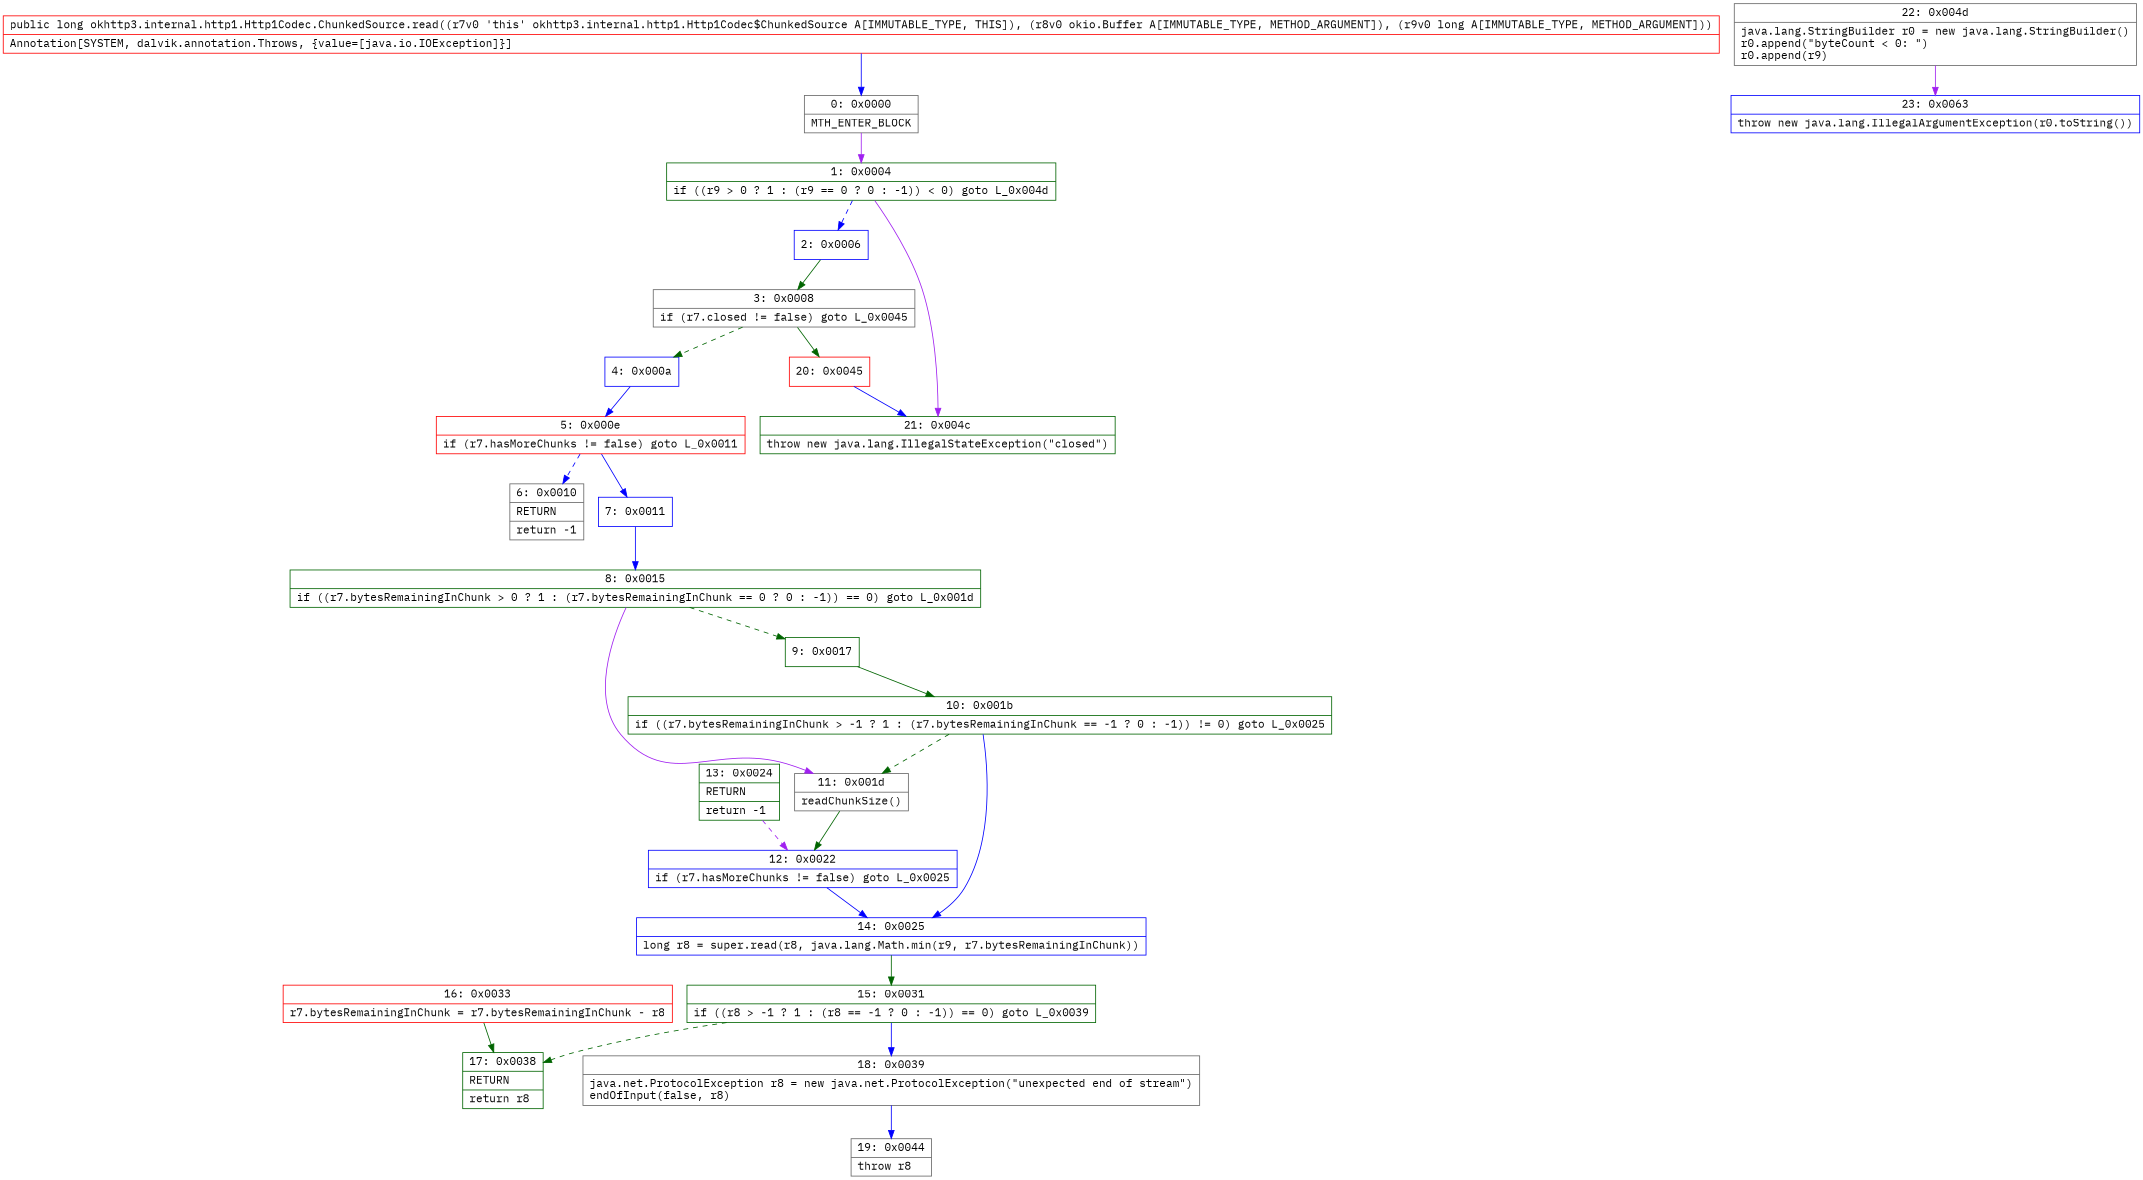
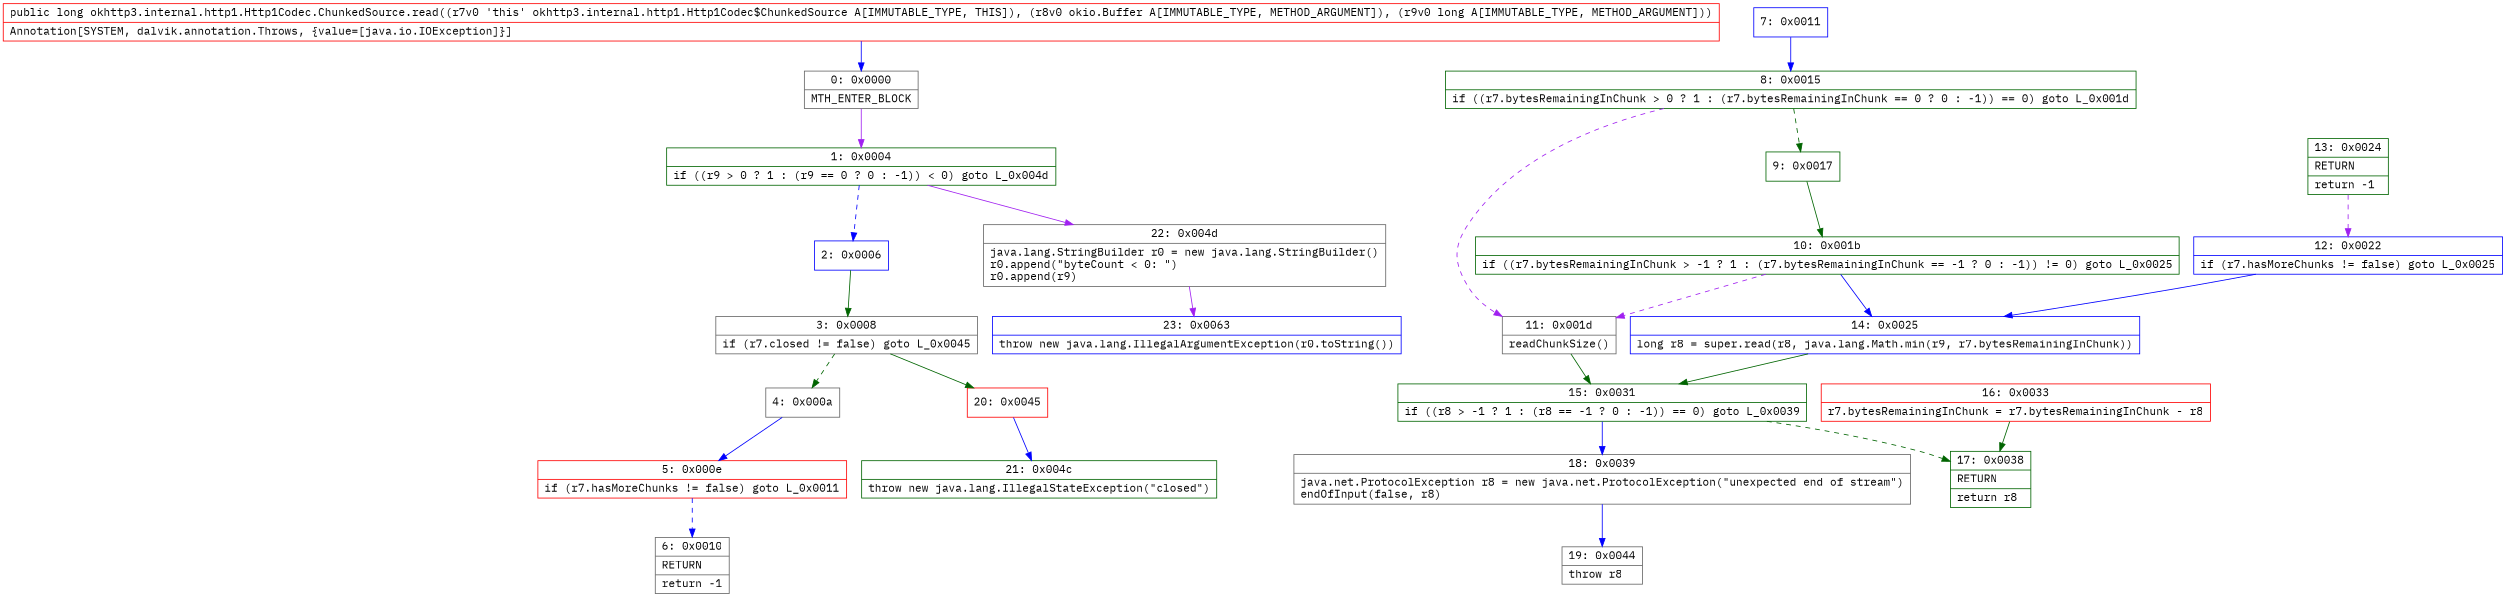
edge "1: 0x0004" -> "21: 0x004c": now "1: 0x0004" -> "22: 0x004d"
node "4: 0x000a": color blue -> gray40
edge "5: 0x000e" -> "7: 0x0011": removed
edge "10: 0x001b" -> "11: 0x001d": color darkgreen -> purple
edge "8: 0x0015" -> "11: 0x001d": style solid -> dashed
edge "11: 0x001d" -> "12: 0x0022": now "11: 0x001d" -> "15: 0x0031"
